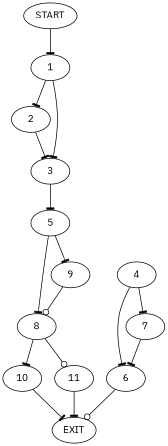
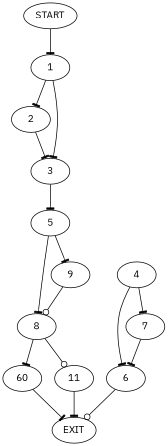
node "10": label "10" -> "60"
